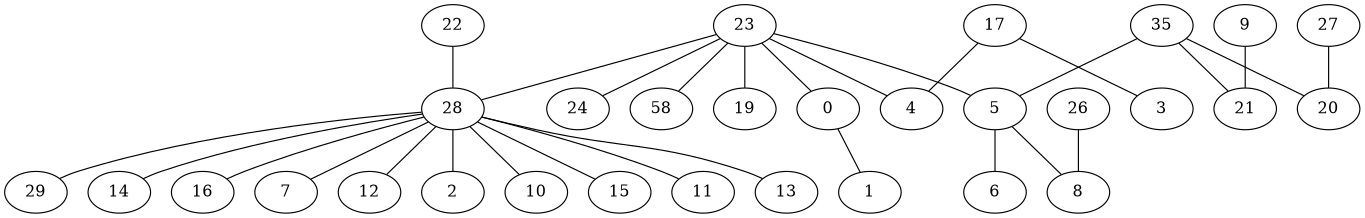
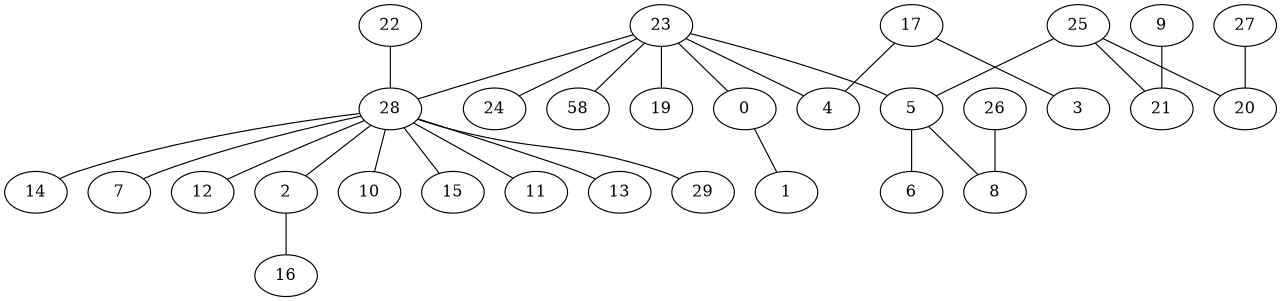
node "35": label "35" -> "25"
edge "28" -- "16": now "2" -- "16"
